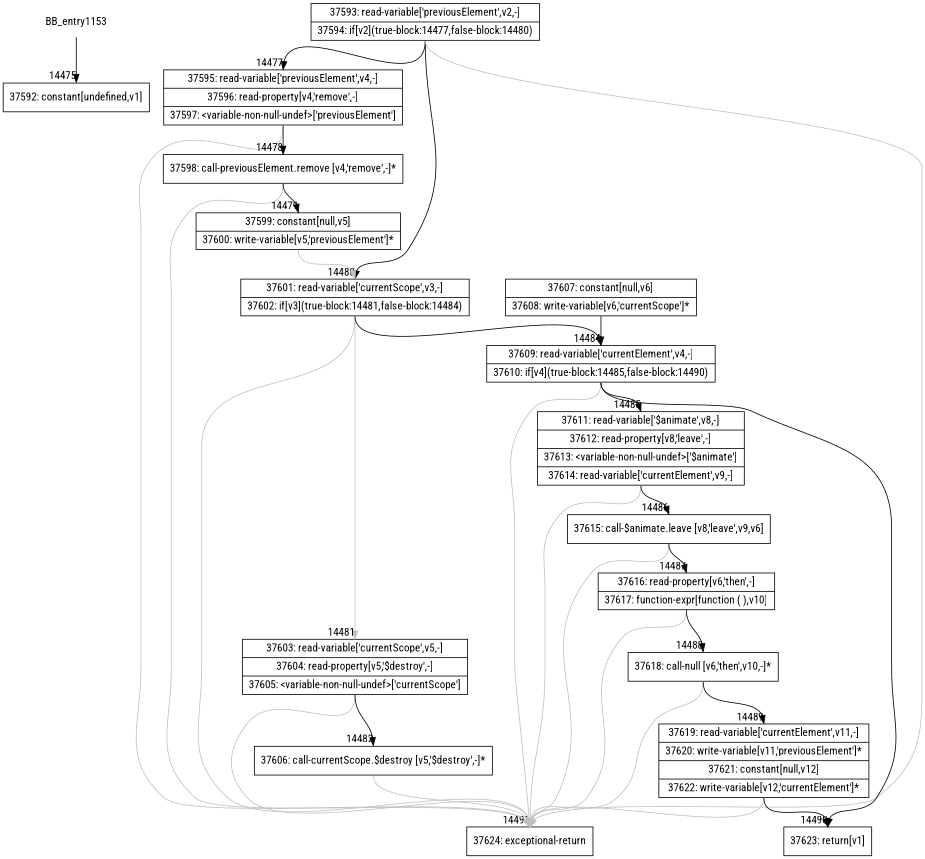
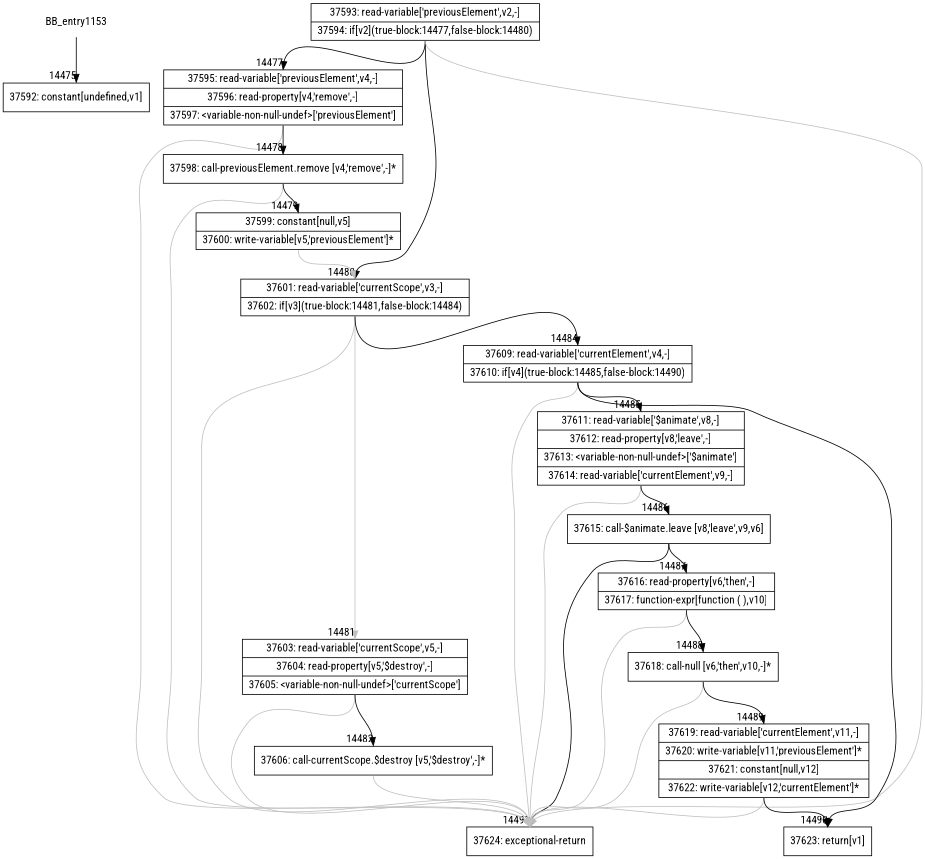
node "37607: constant[null,v6]": removed
edge "37615: call-$animate.leave [v8,'leave',v9,v6]" -> "37624: exceptional-return": color gray -> black
